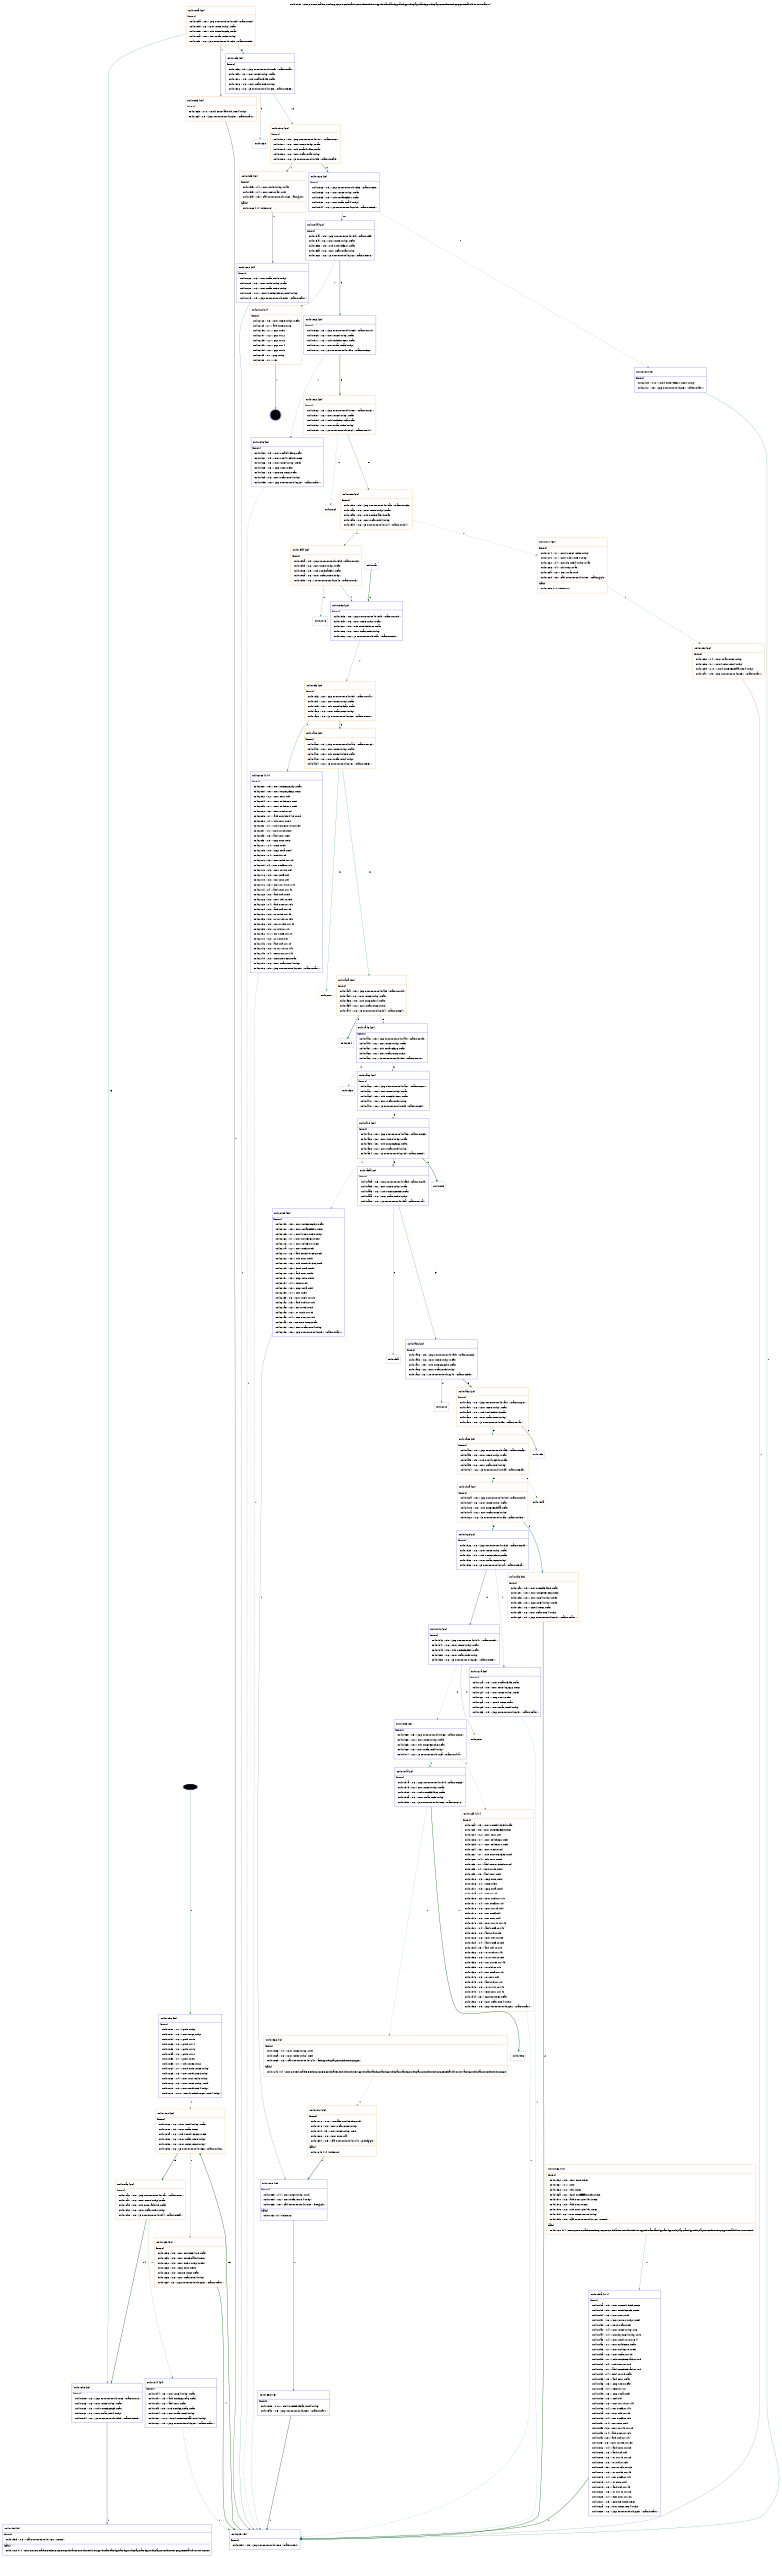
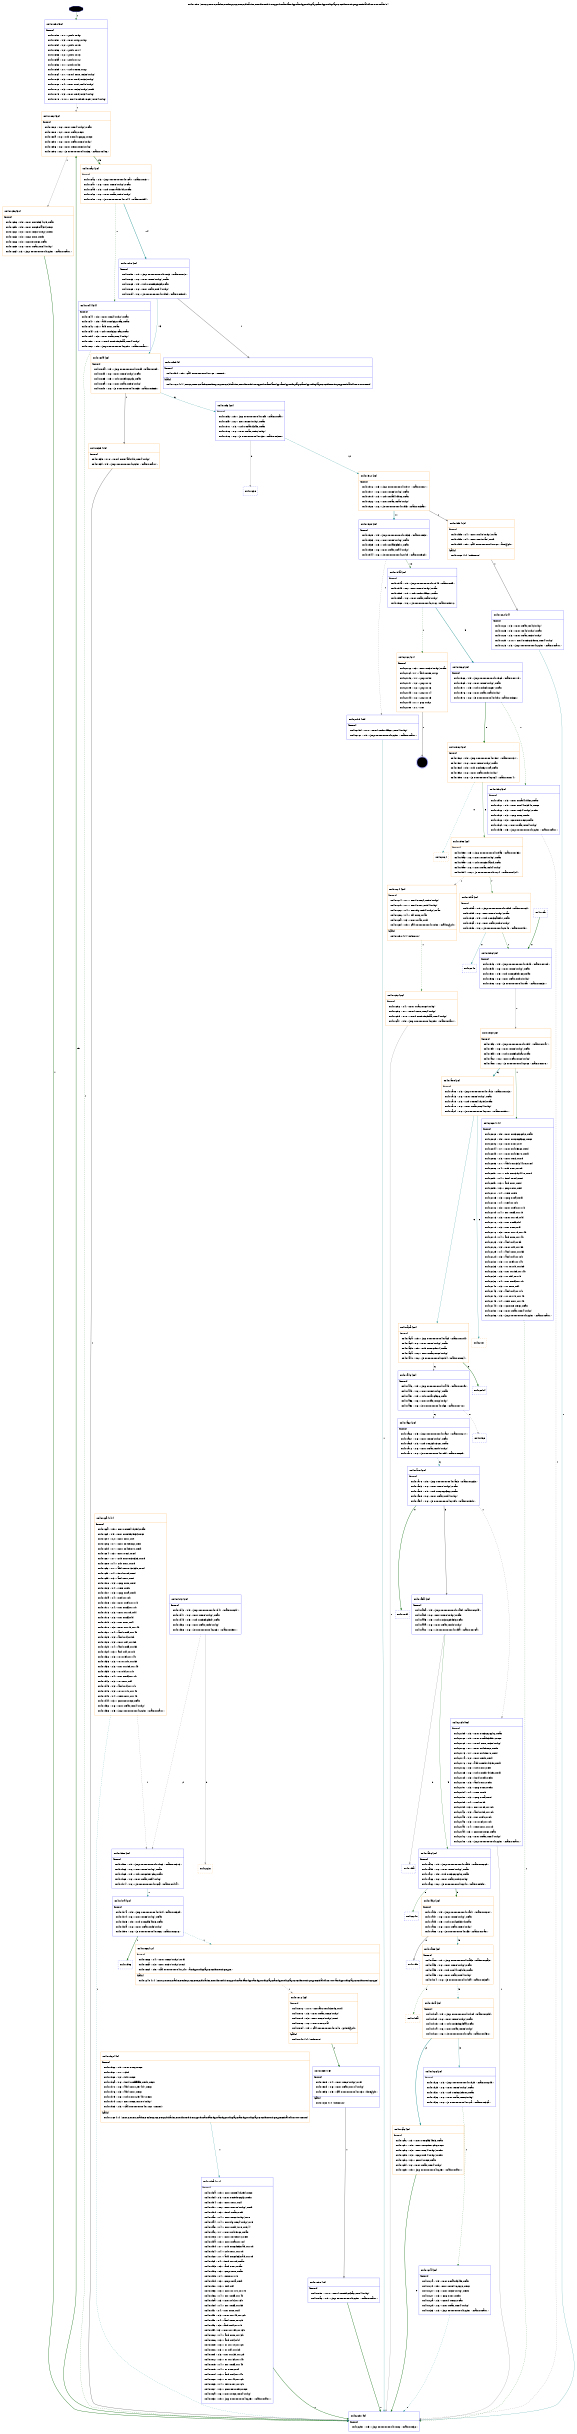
edge "0x4018da [28]" -> "0x4018be [28]": reversed
edge "0x401b26 [28]" -> "0x401b42 [28]": removed, label "2"
edge "0x40215b [98]" -> "0x401e89 [15]": now "0x40215b [98]" -> "0x402251 [5]"
edge "0x401b5e [28]" -> "0x401cca [147]": reversed
edge "0x4018a2 [28]" -> "0x4018be [28]": color darkgreen -> teal
